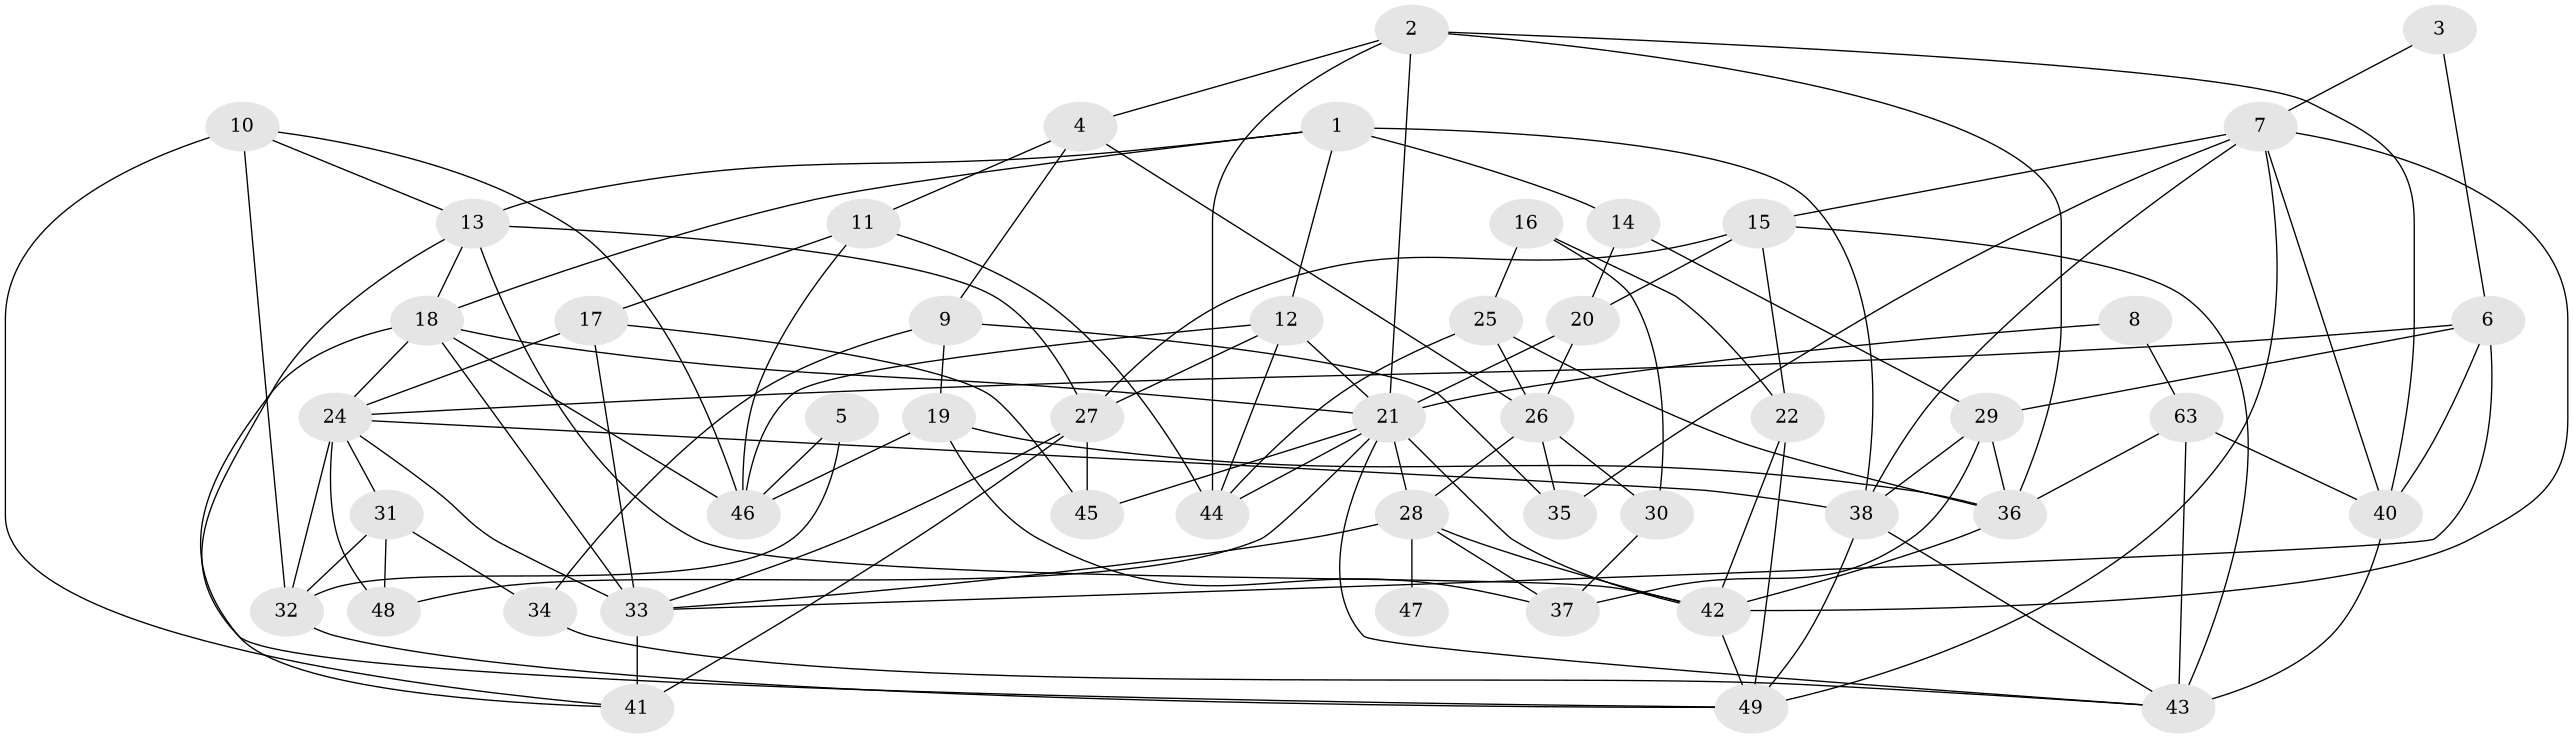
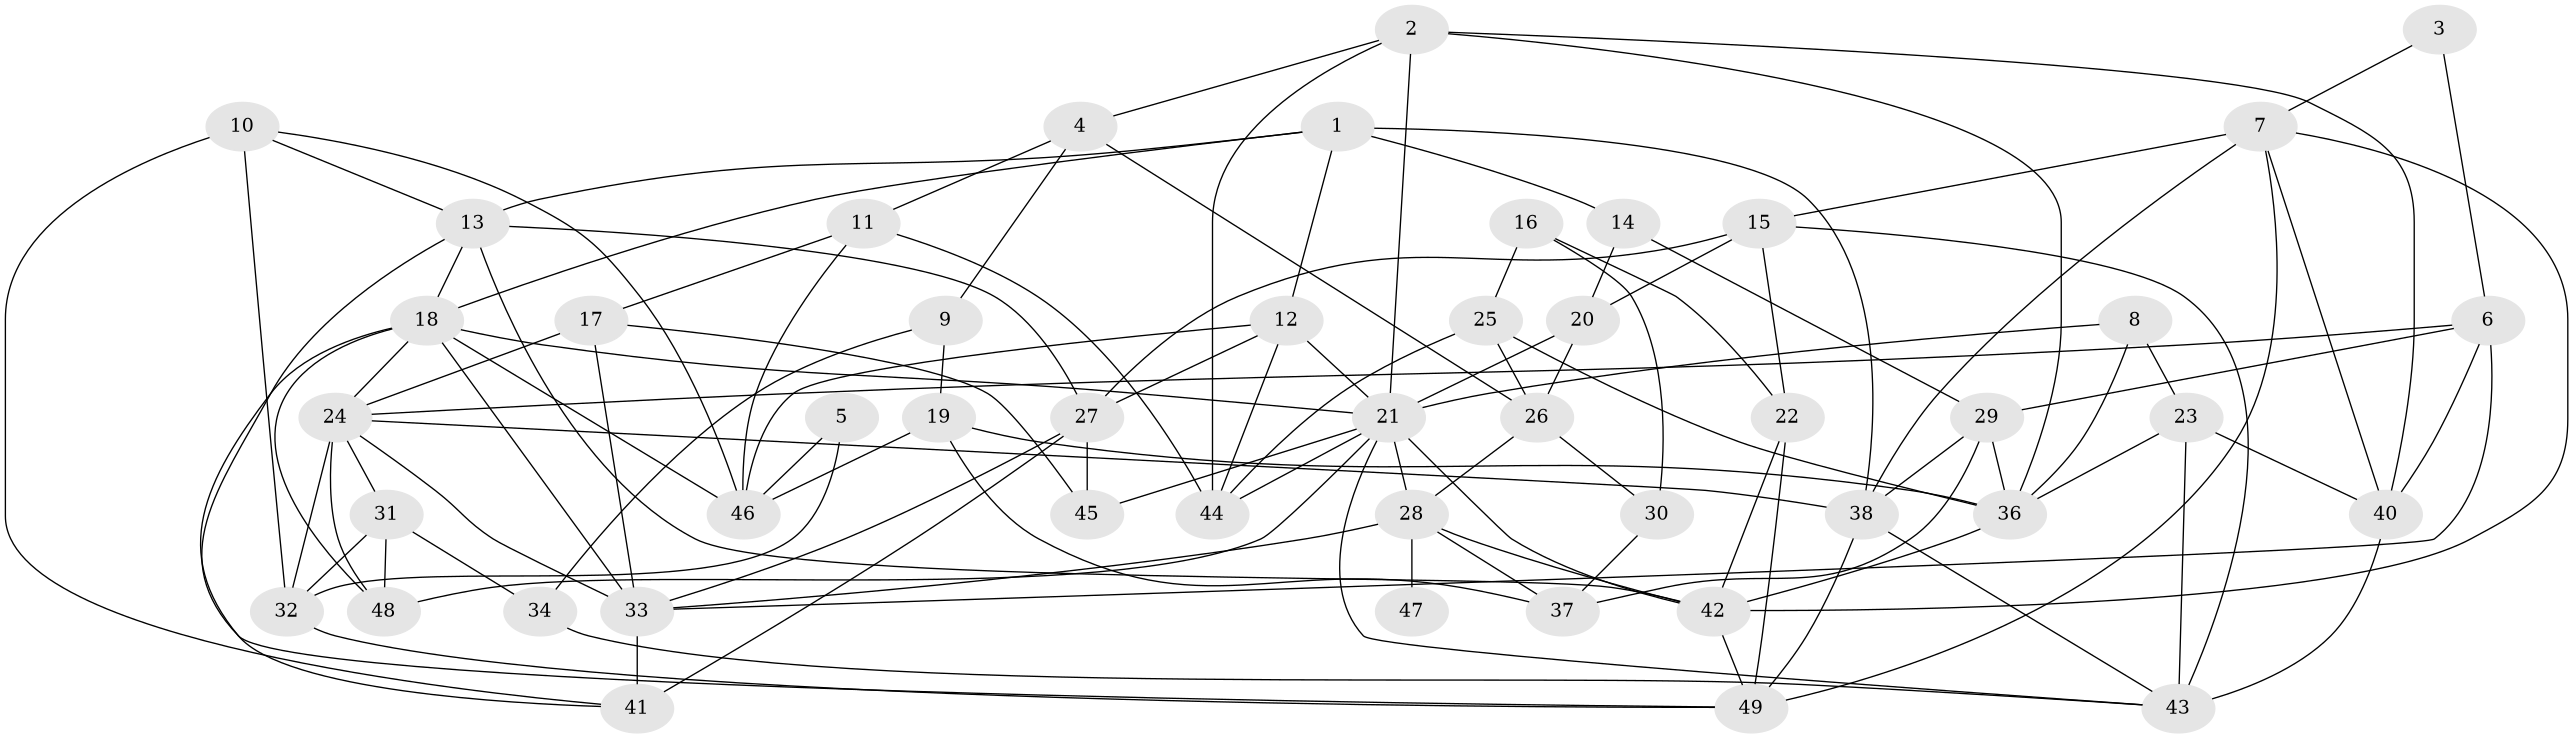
edge "18" -- "48": added
node "63": label "63" -> "23"
edge "8" -- "36": added
node "35": removed
